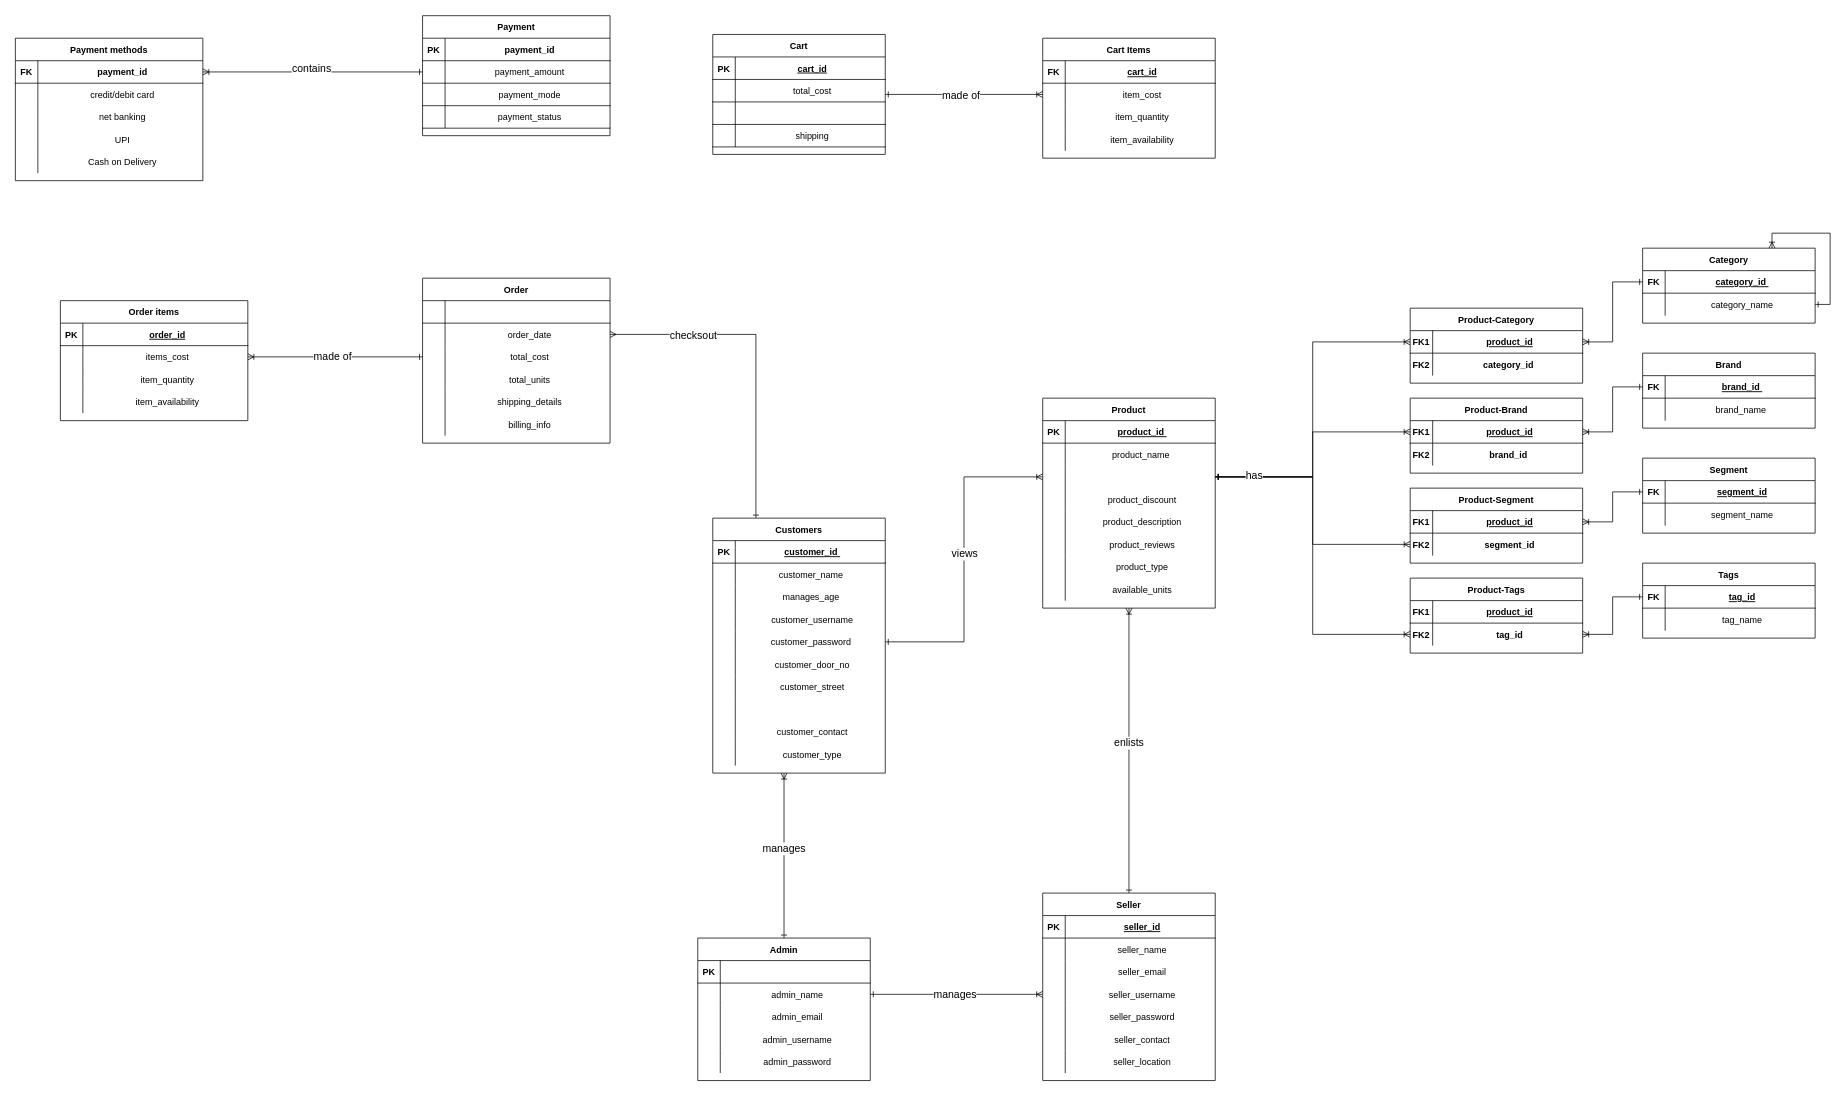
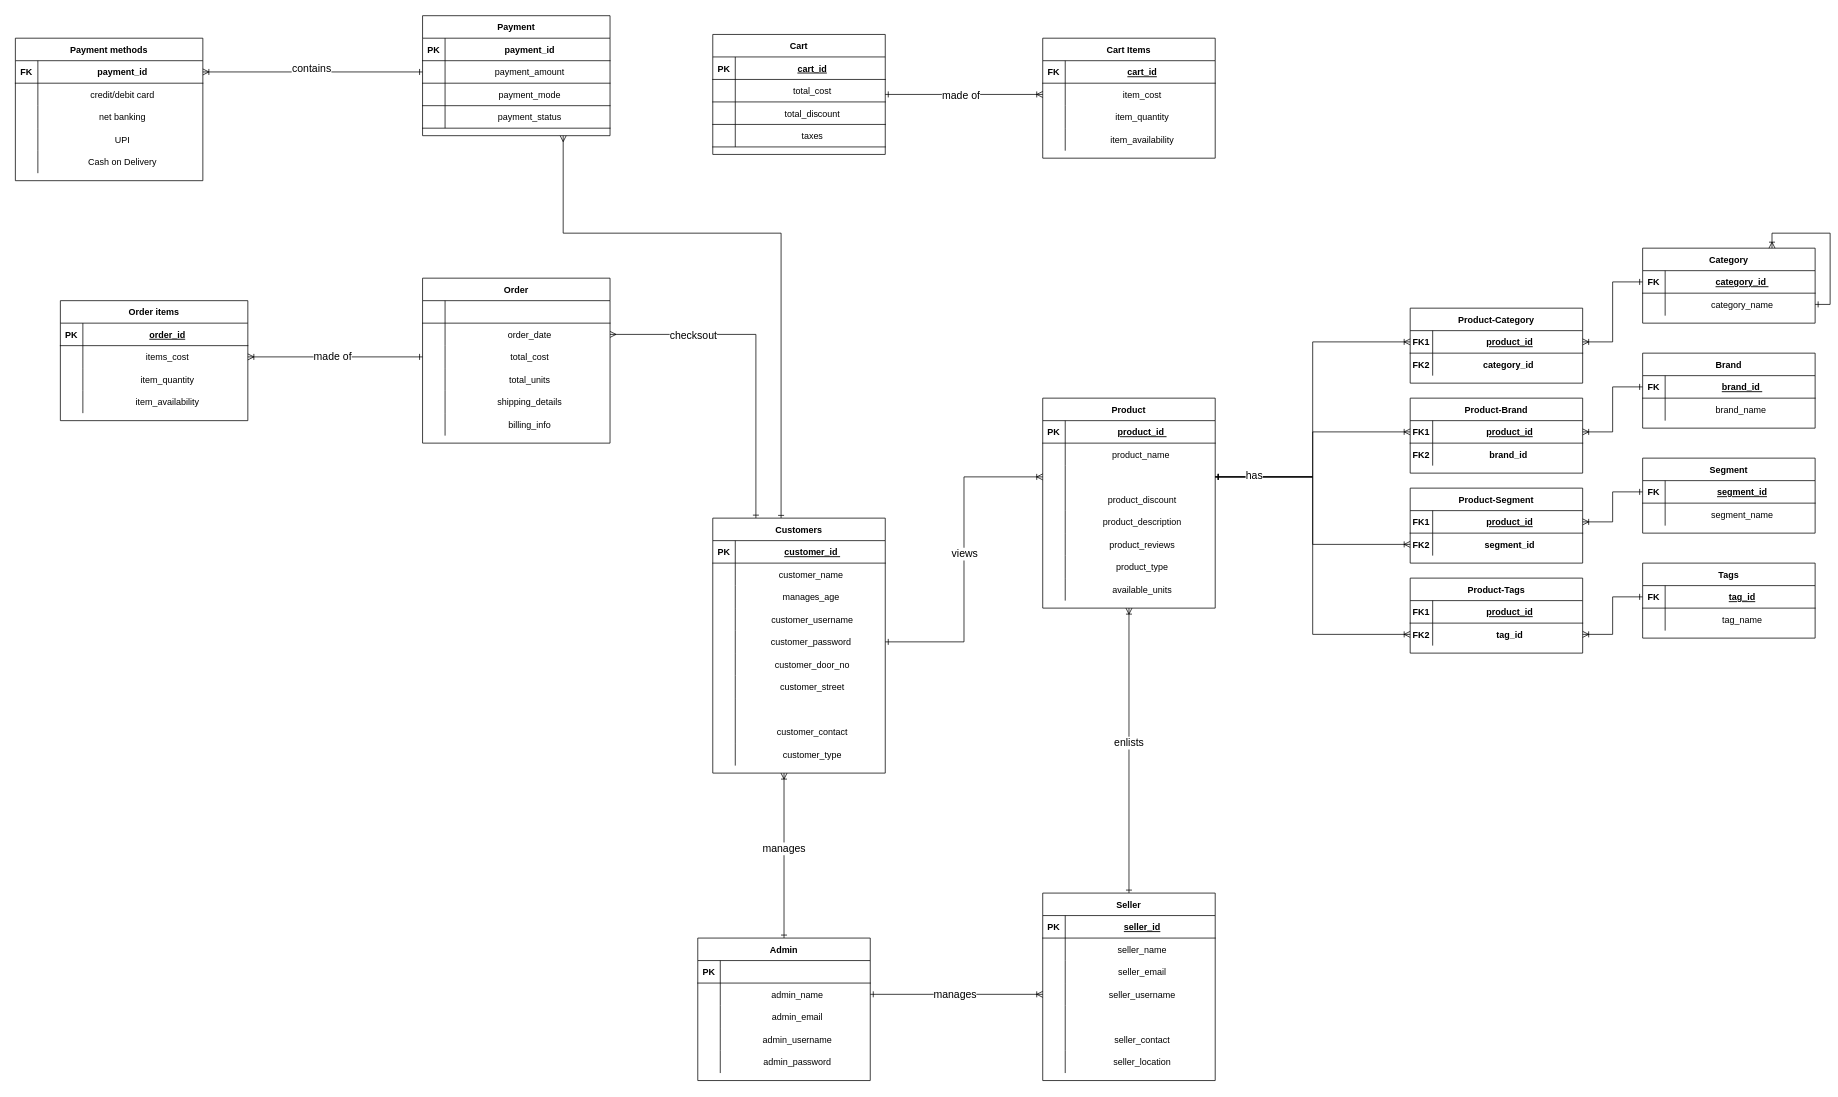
node "total_discount": added
node "shipping": label "shipping" -> "taxes"
edge "Payment" -- "Customers": added
node "seller_password": removed
